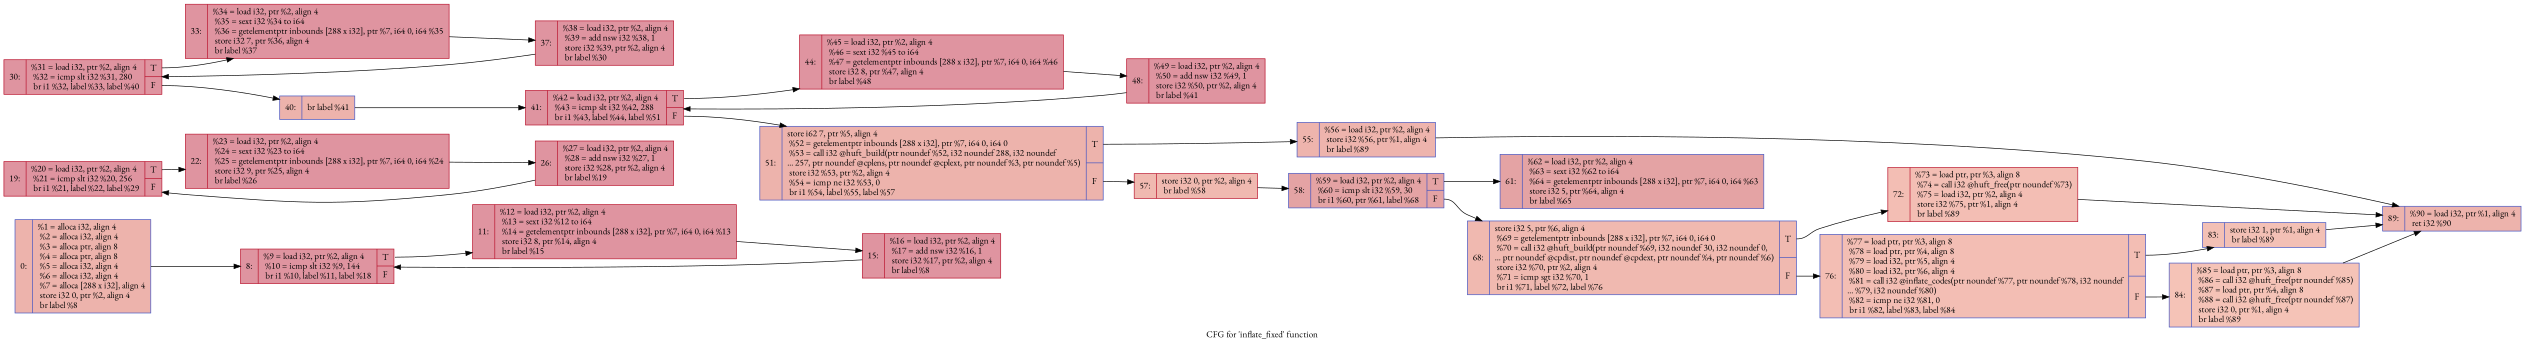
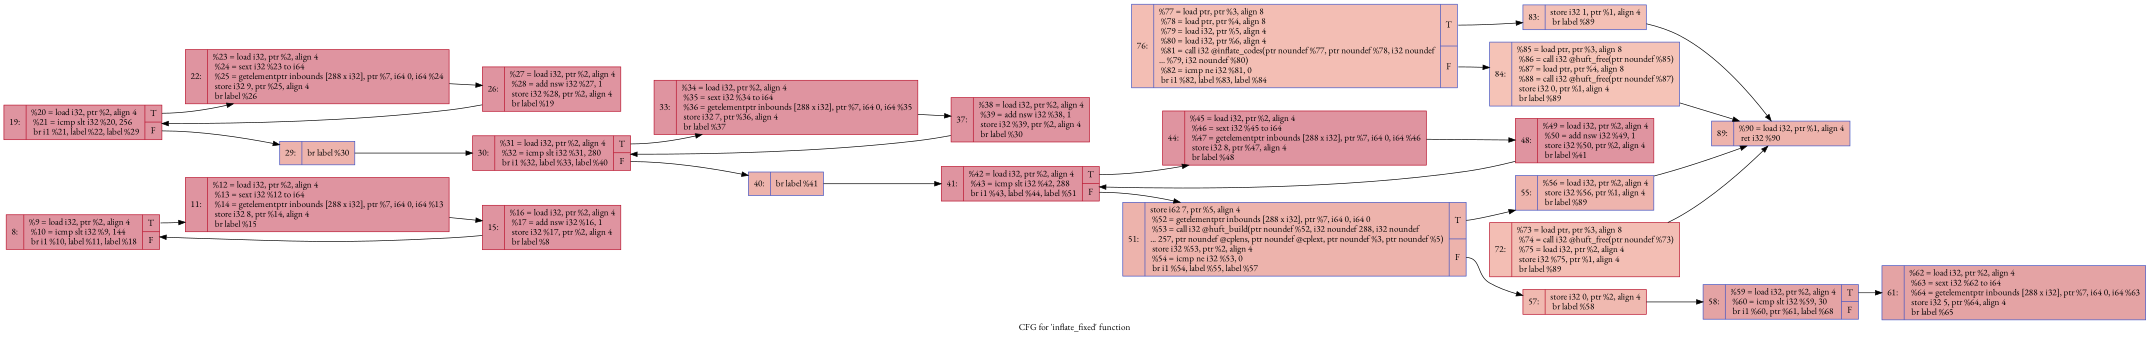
node "29:": added
node "68:": removed
node "0:": removed
